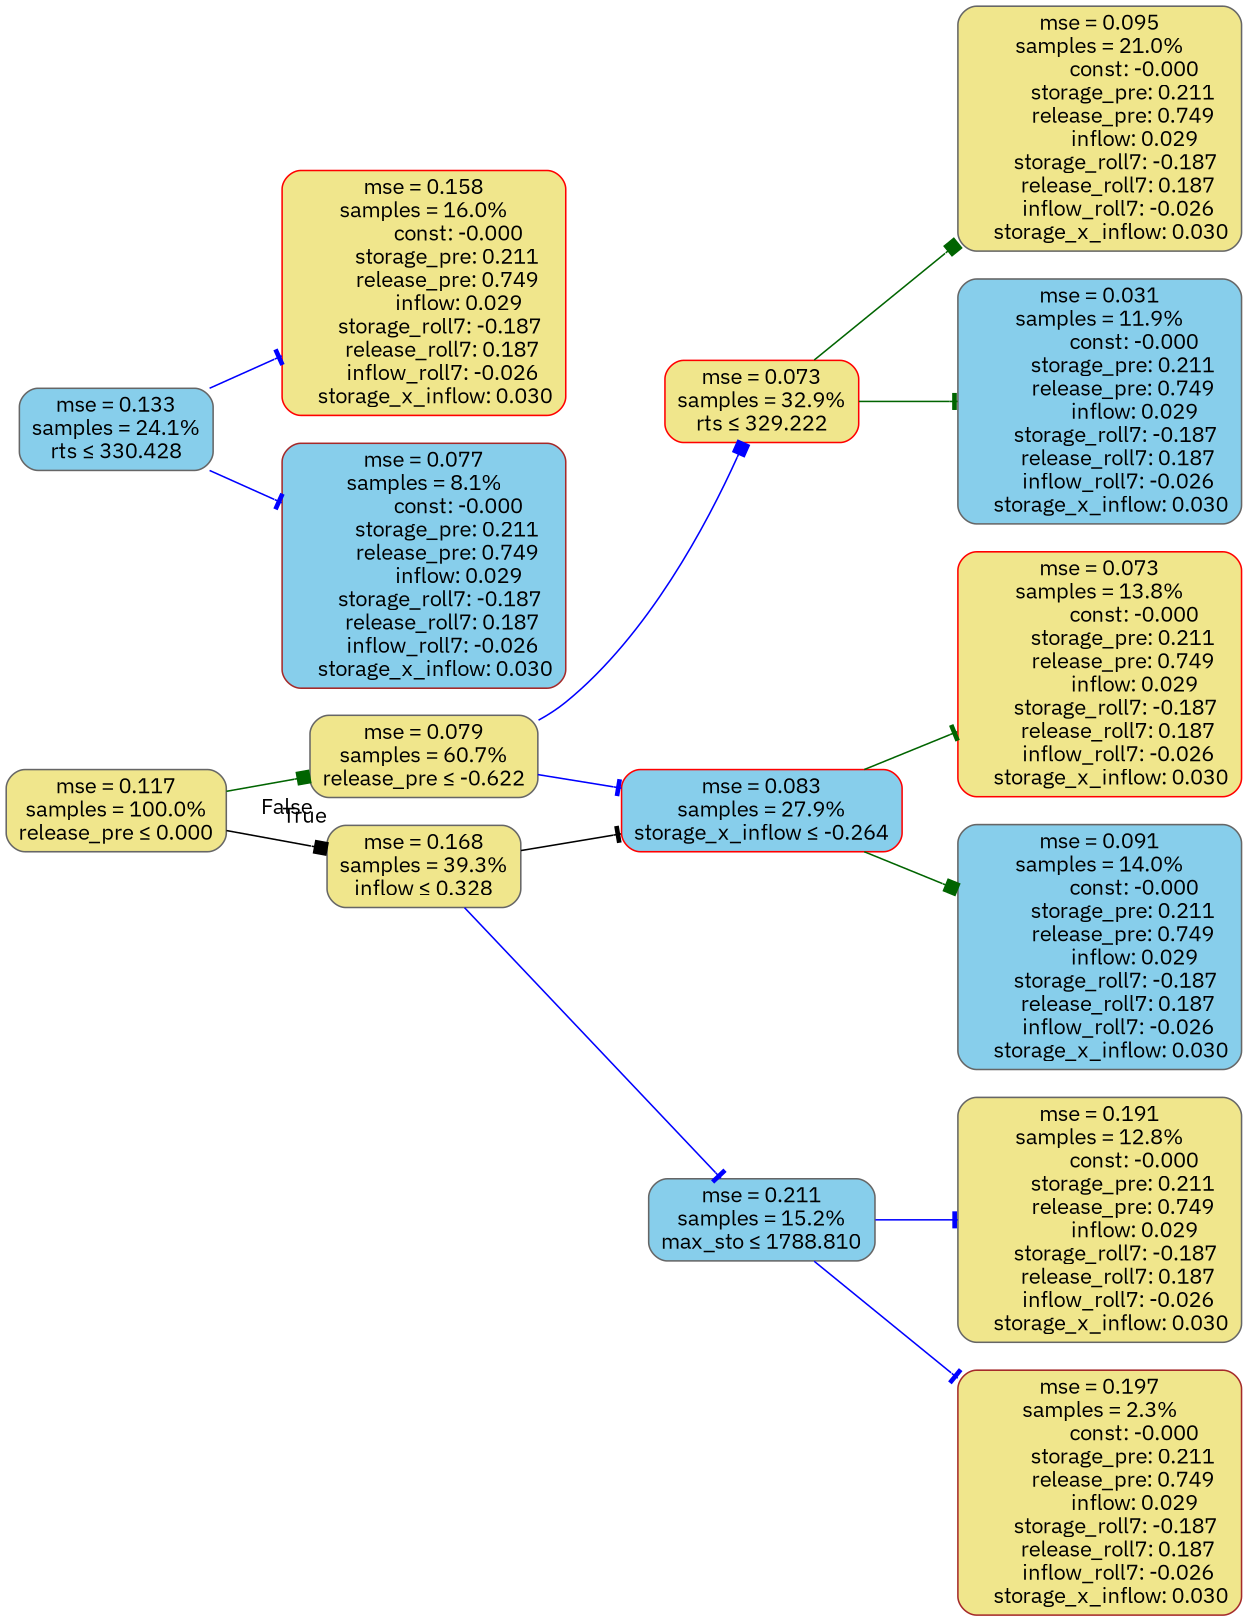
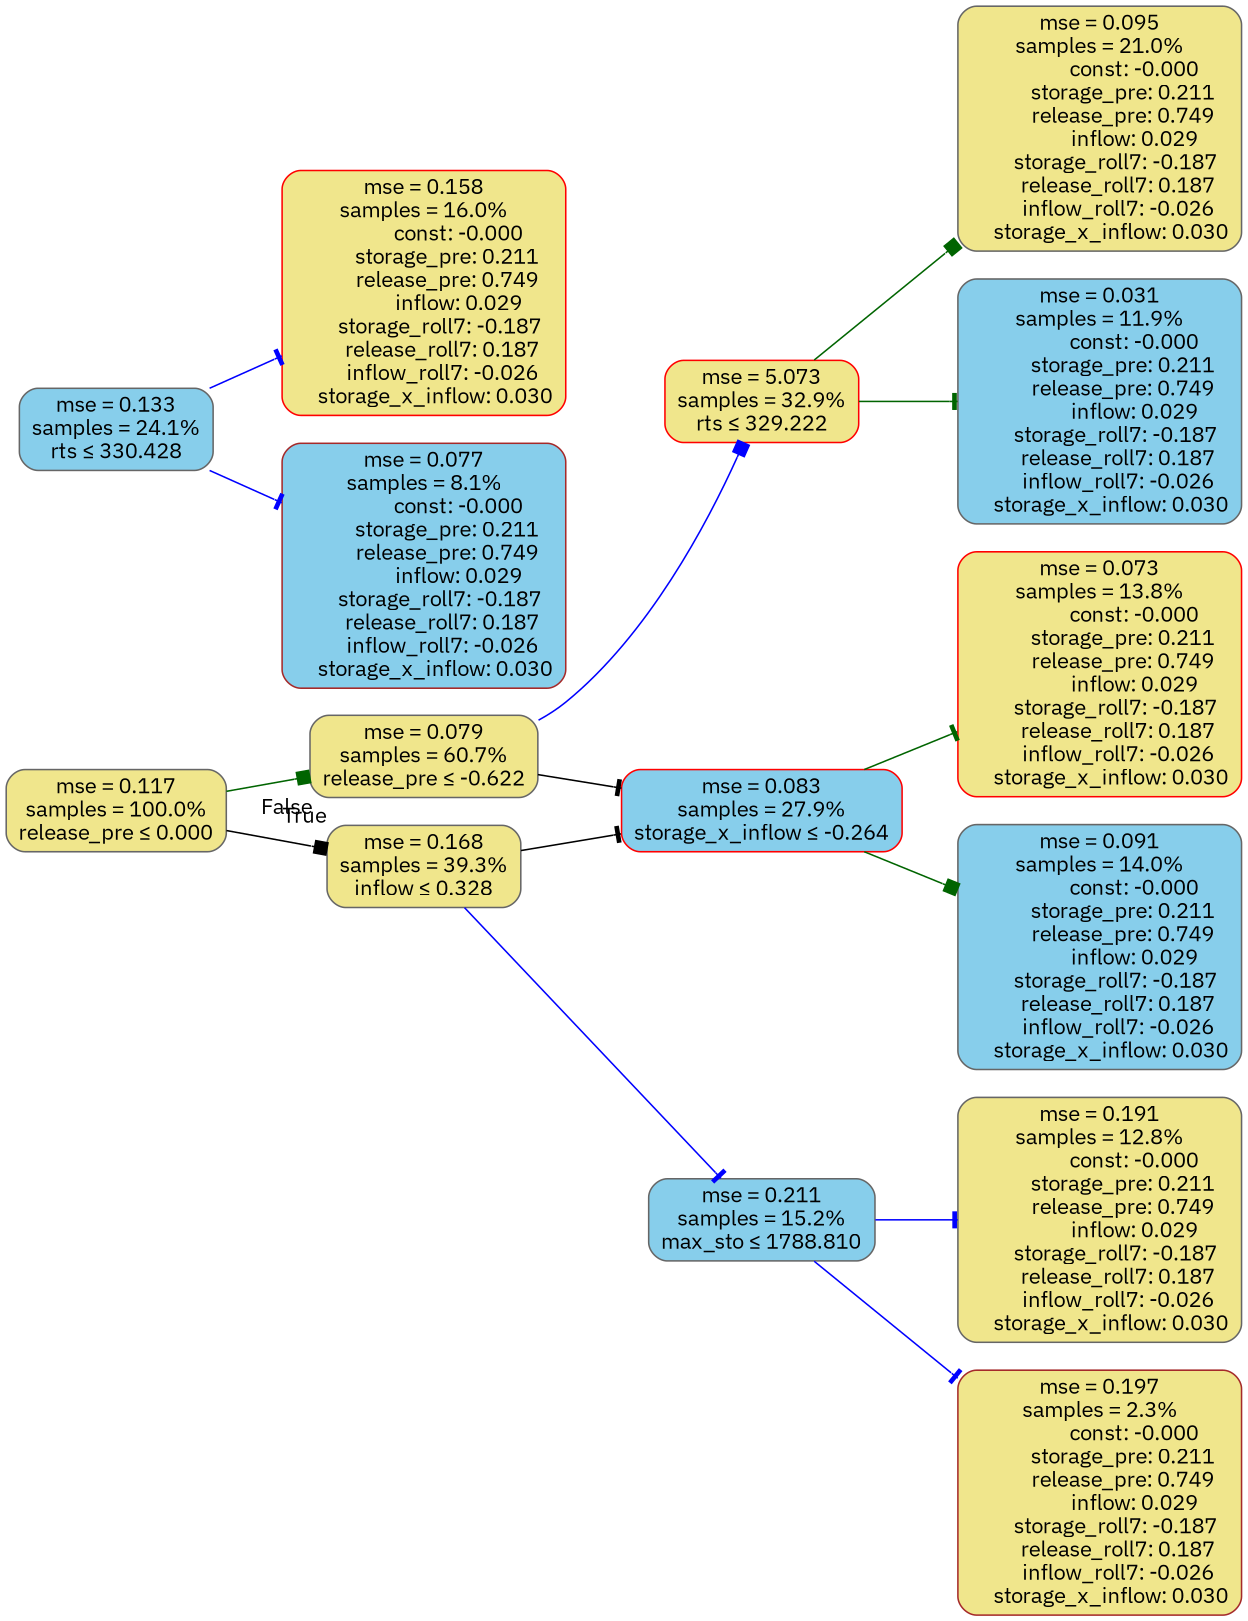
node "mse = 0.073 samples = 32.9% rts ≤ 329.222": label "mse = 0.073 samples = 32.9% rts ≤ 329.222" -> "mse = 5.073 samples = 32.9% rts ≤ 329.222"
edge "mse = 0.079 samples = 60.7% release_pre ≤ -0.622" -> "mse = 0.083 samples = 27.9% storage_x_inflow ≤ -0.264": color blue -> black
